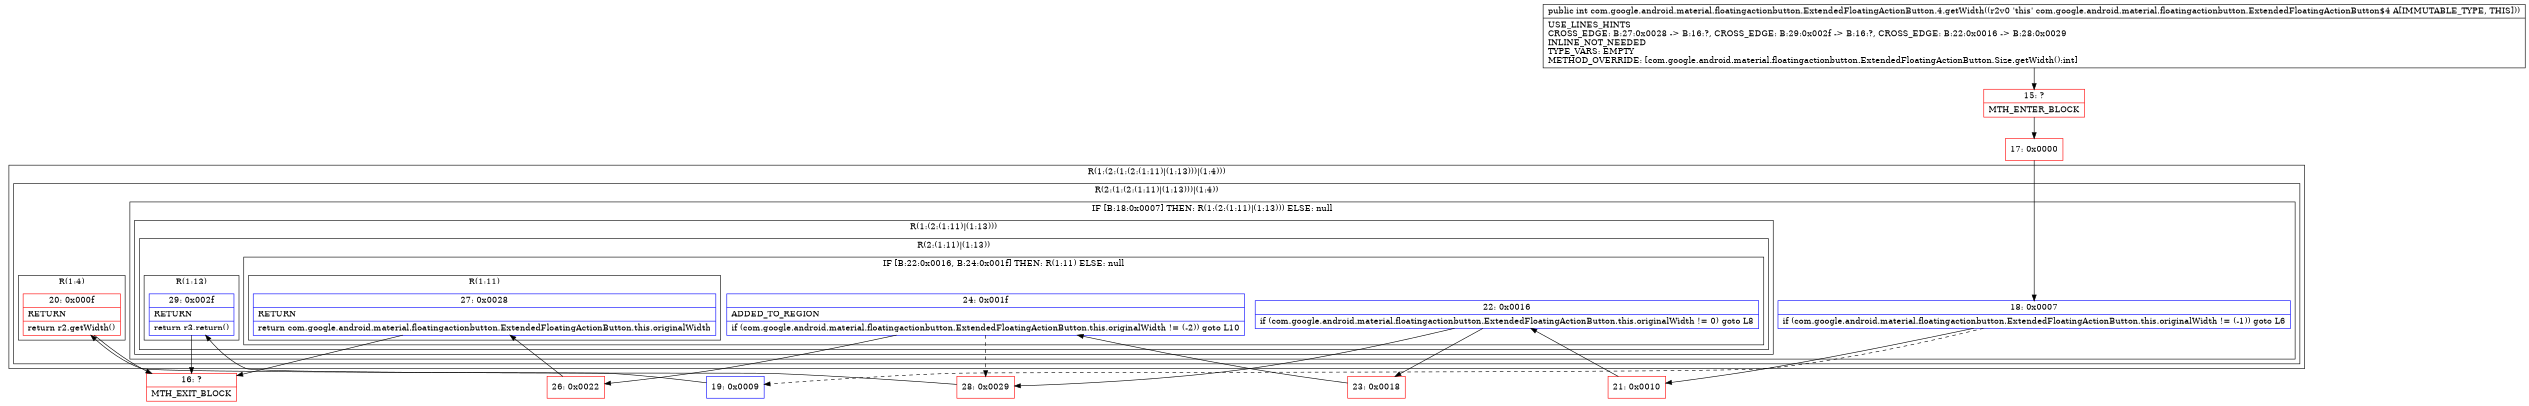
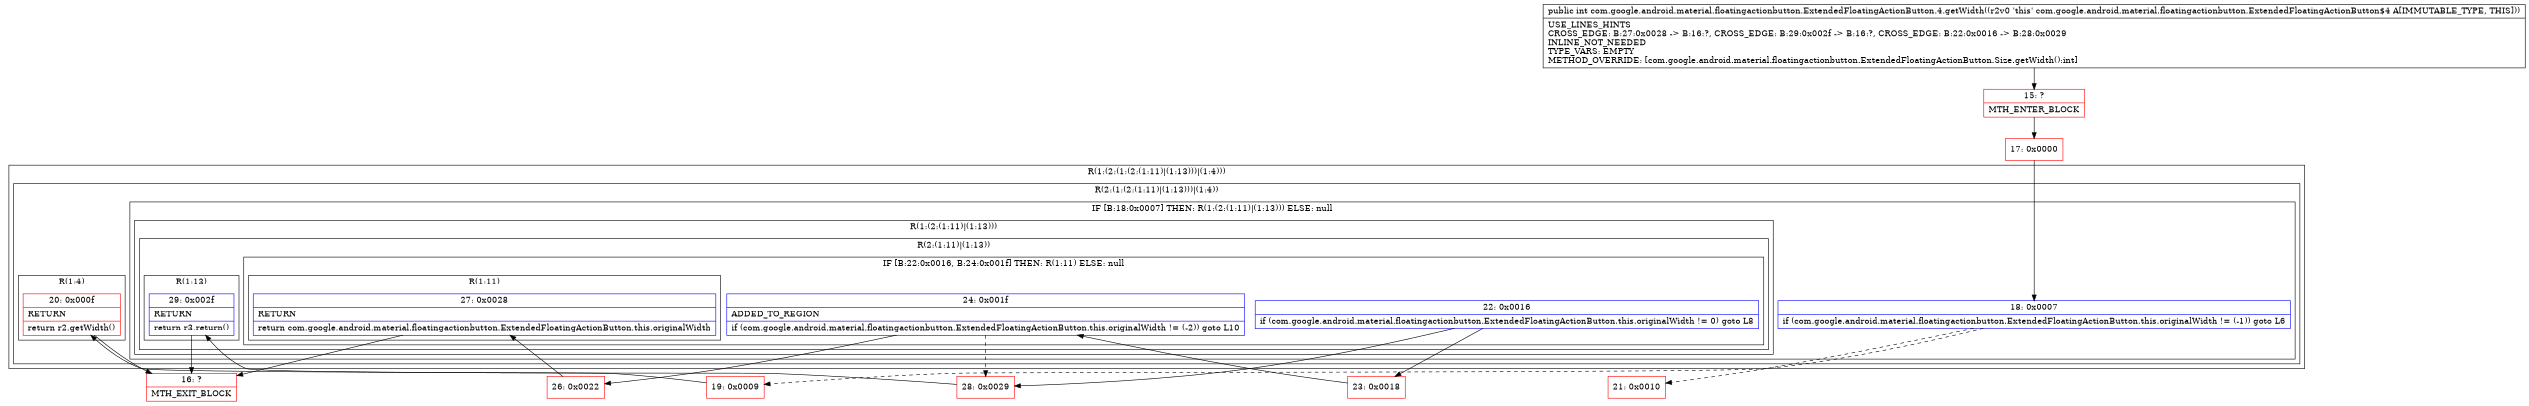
edge "18: 0x0007" -> "21: 0x0010": style solid -> dashed
edge "21: 0x0010" -> "22: 0x0016": removed
node "19: 0x0009": color blue -> red
